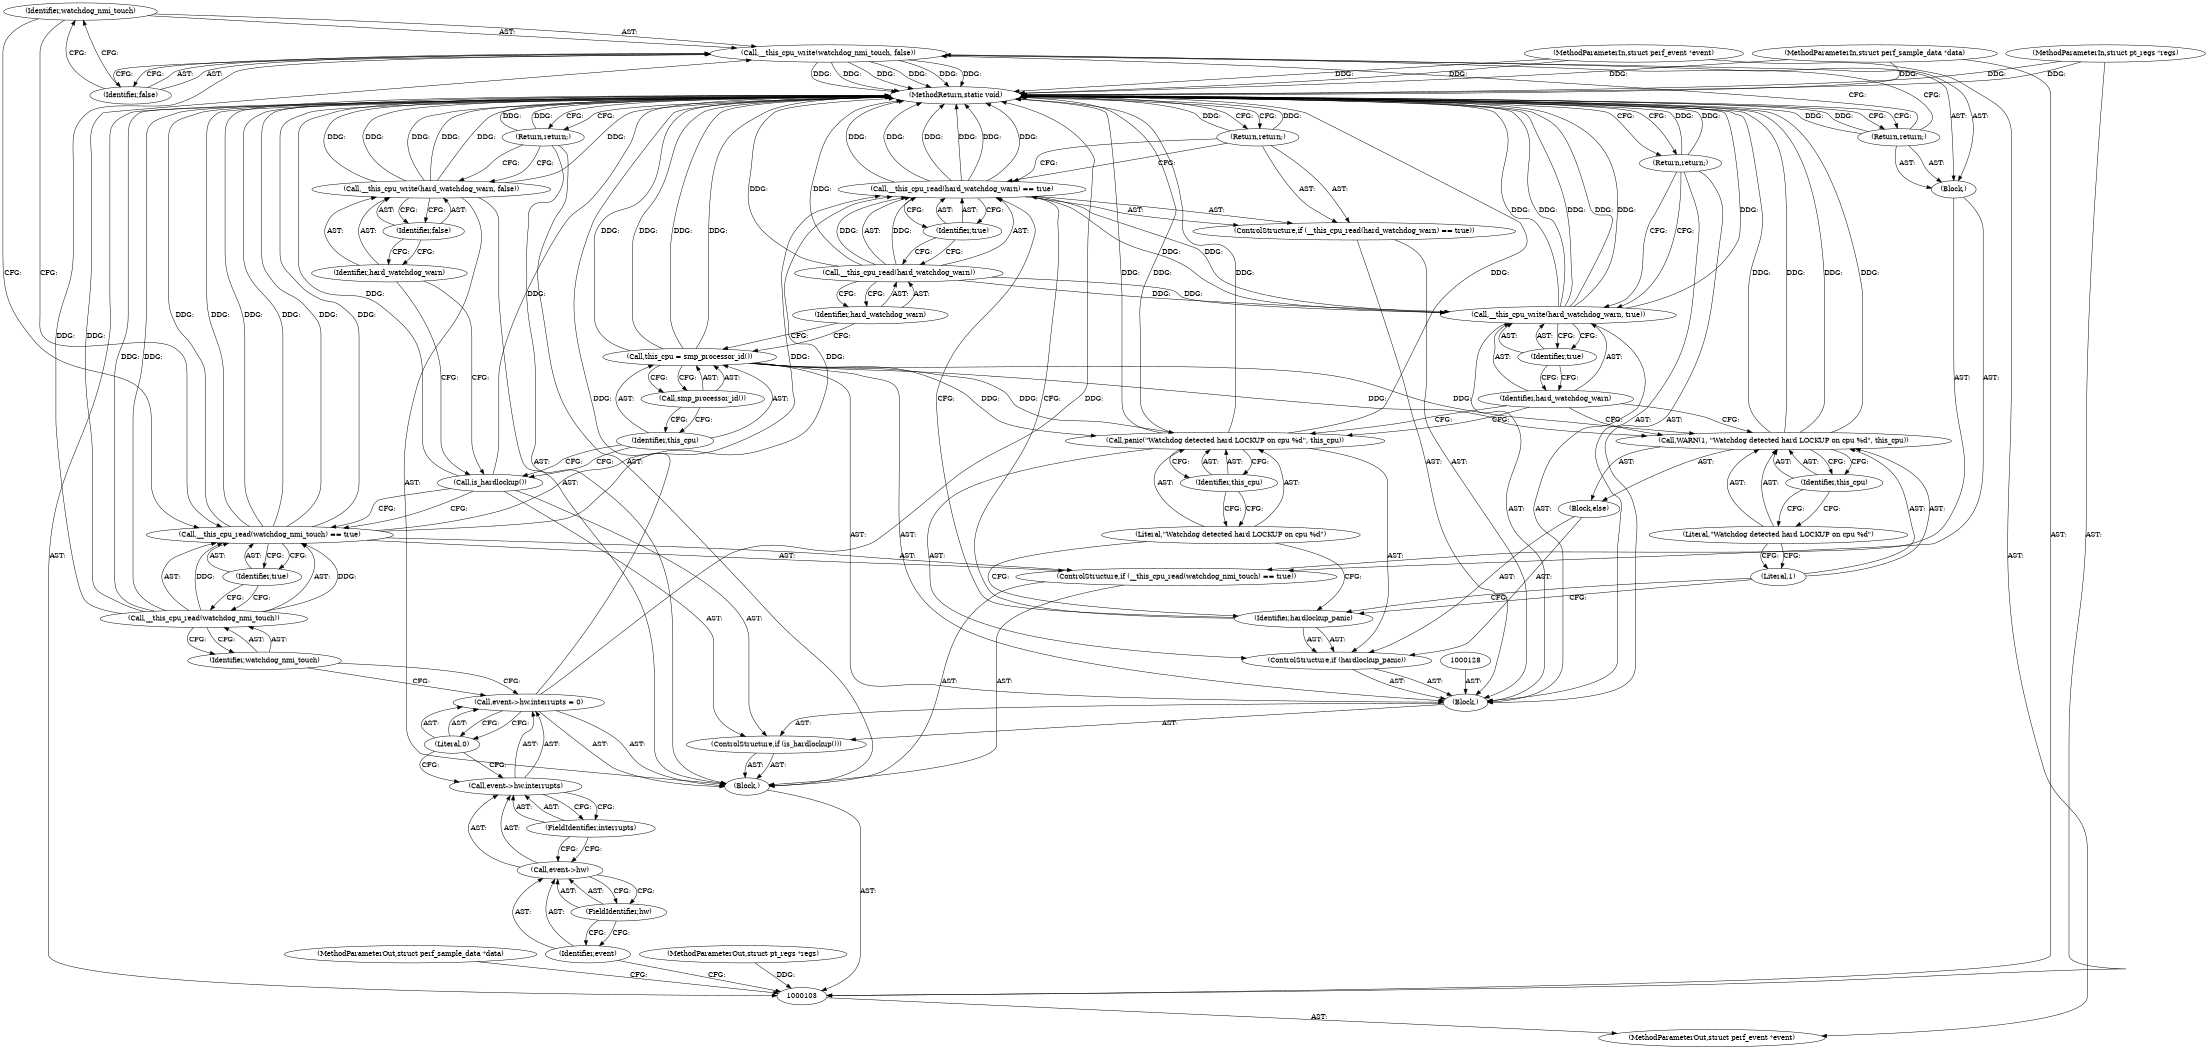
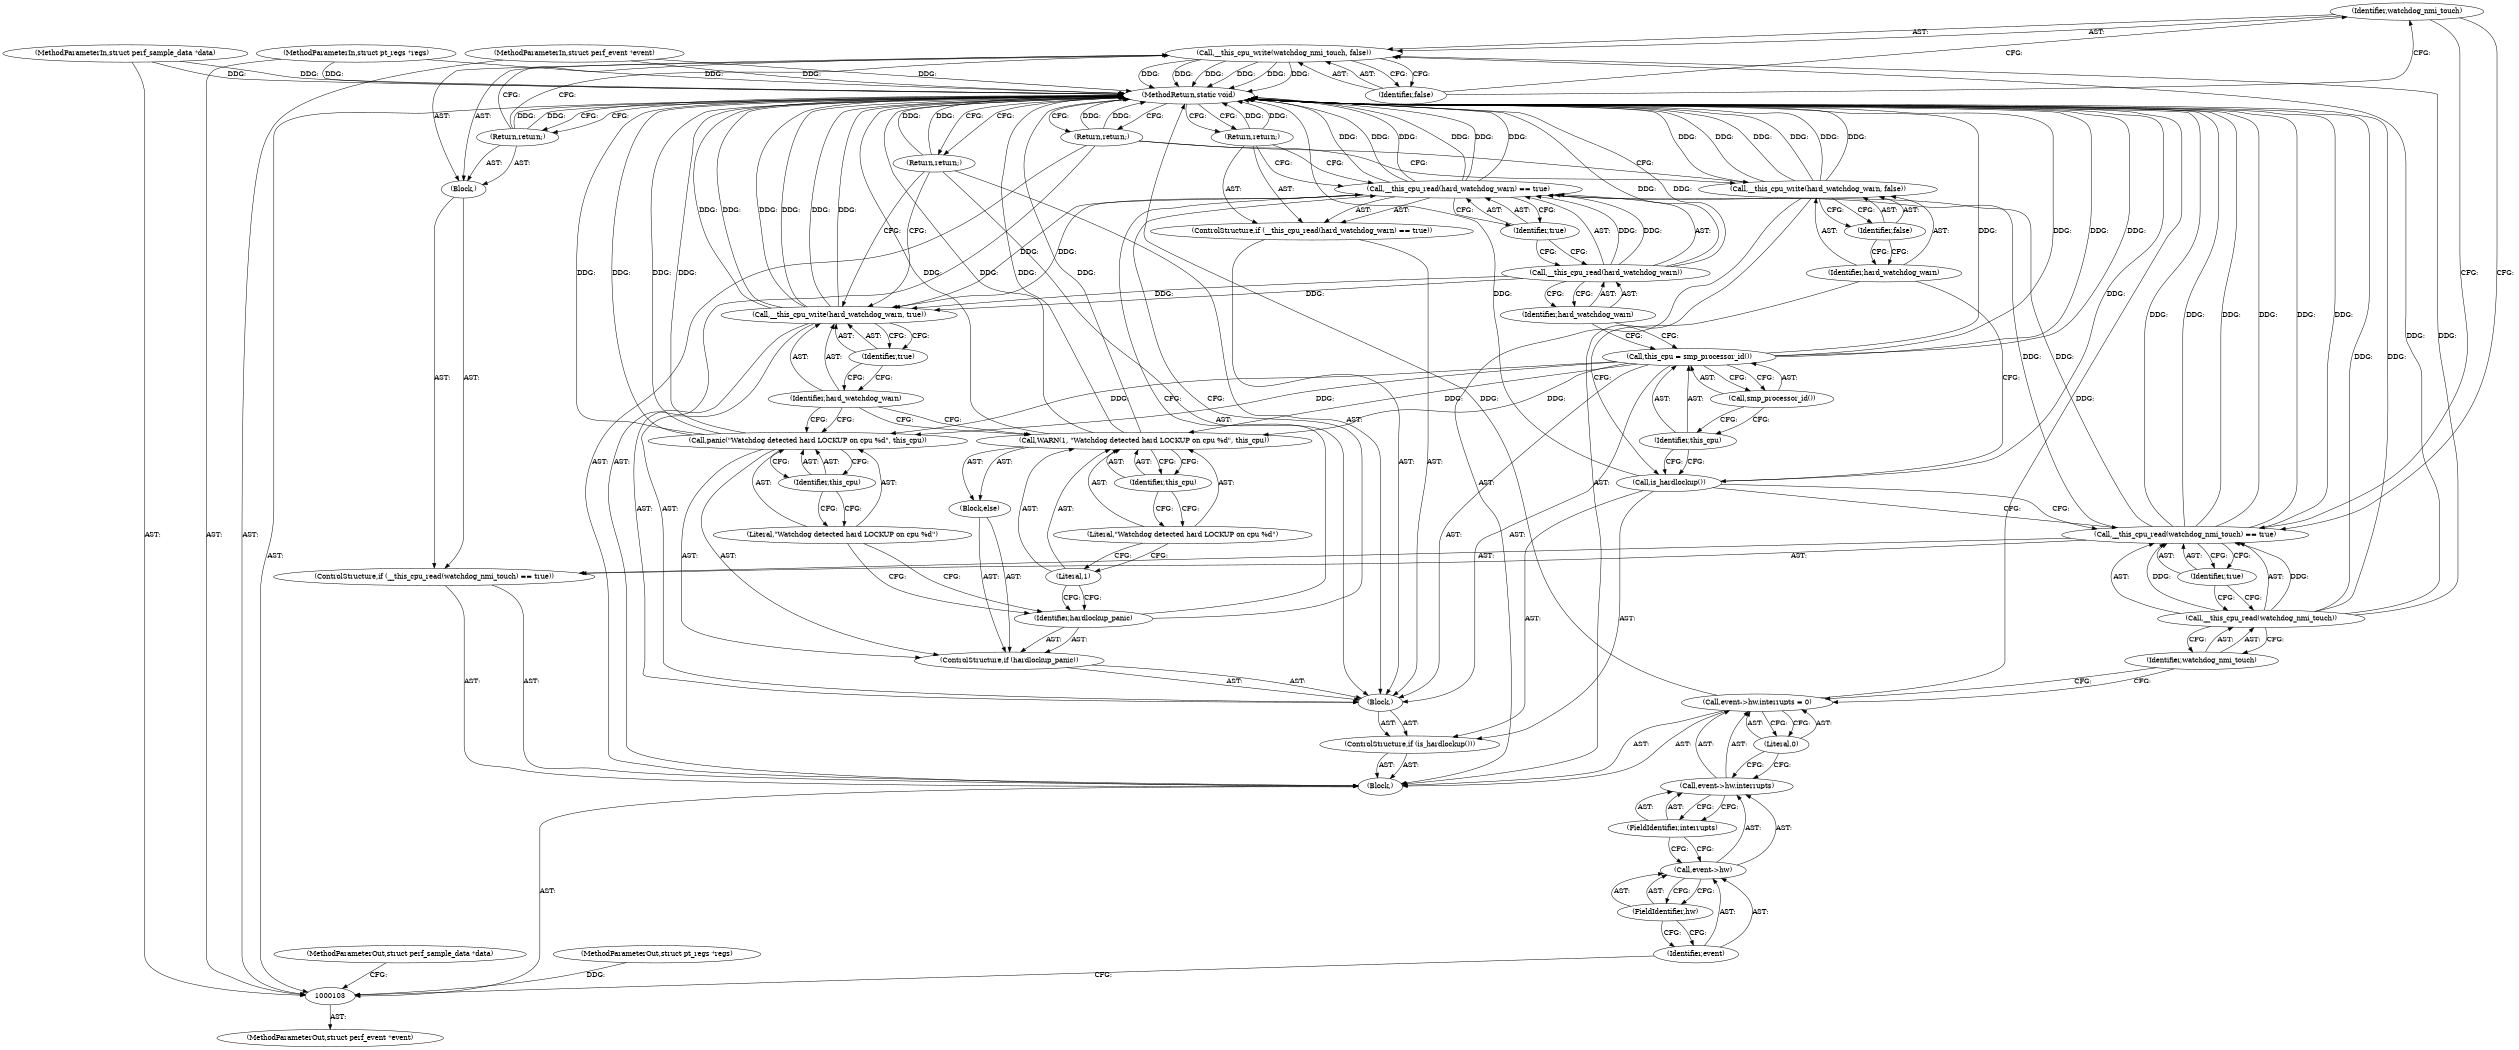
edge "(MethodParameterIn,struct perf_event *event)" -> "(MethodParameterOut,struct perf_event *event)": now "(MethodParameterIn,struct perf_event *event)" -> "1000103"
node "1000128": removed
